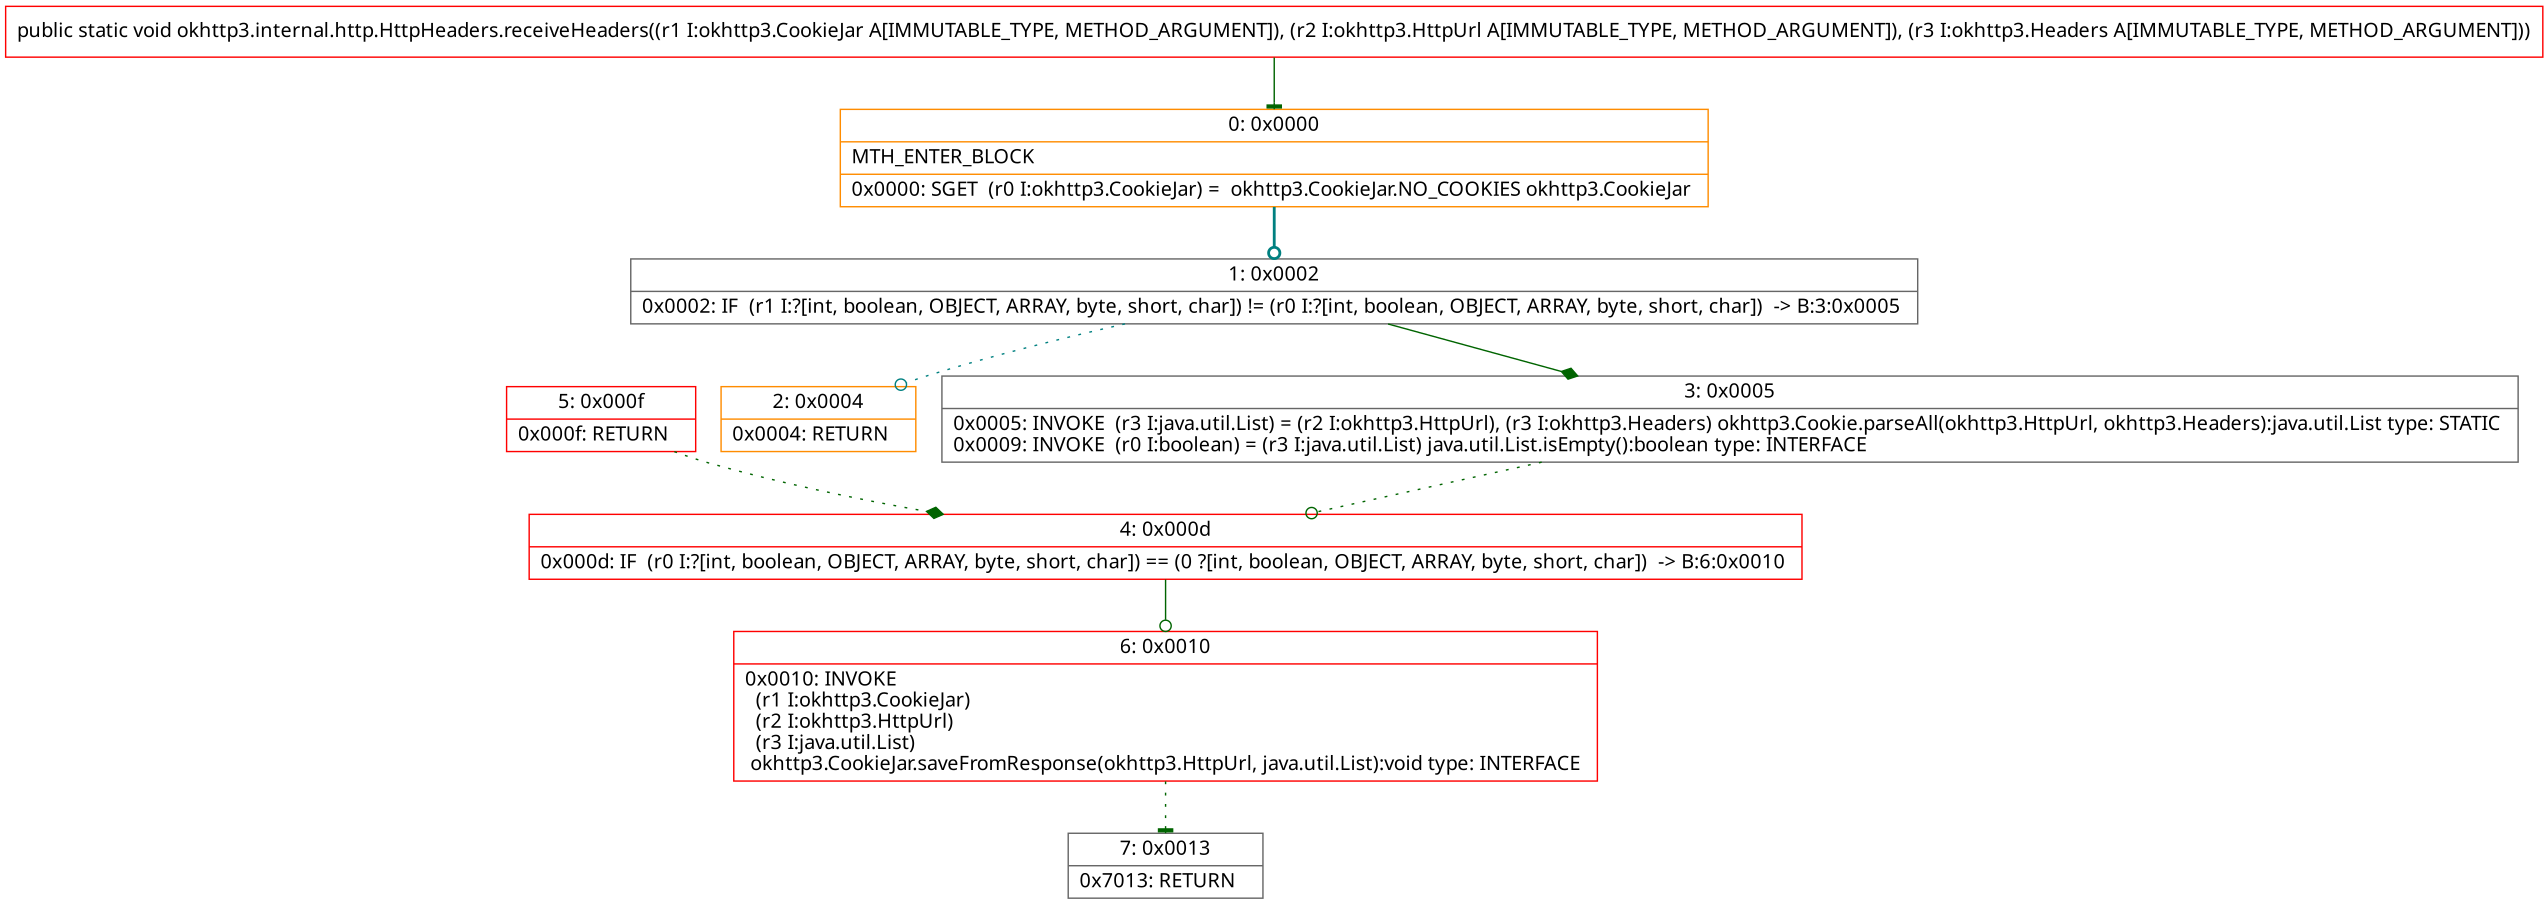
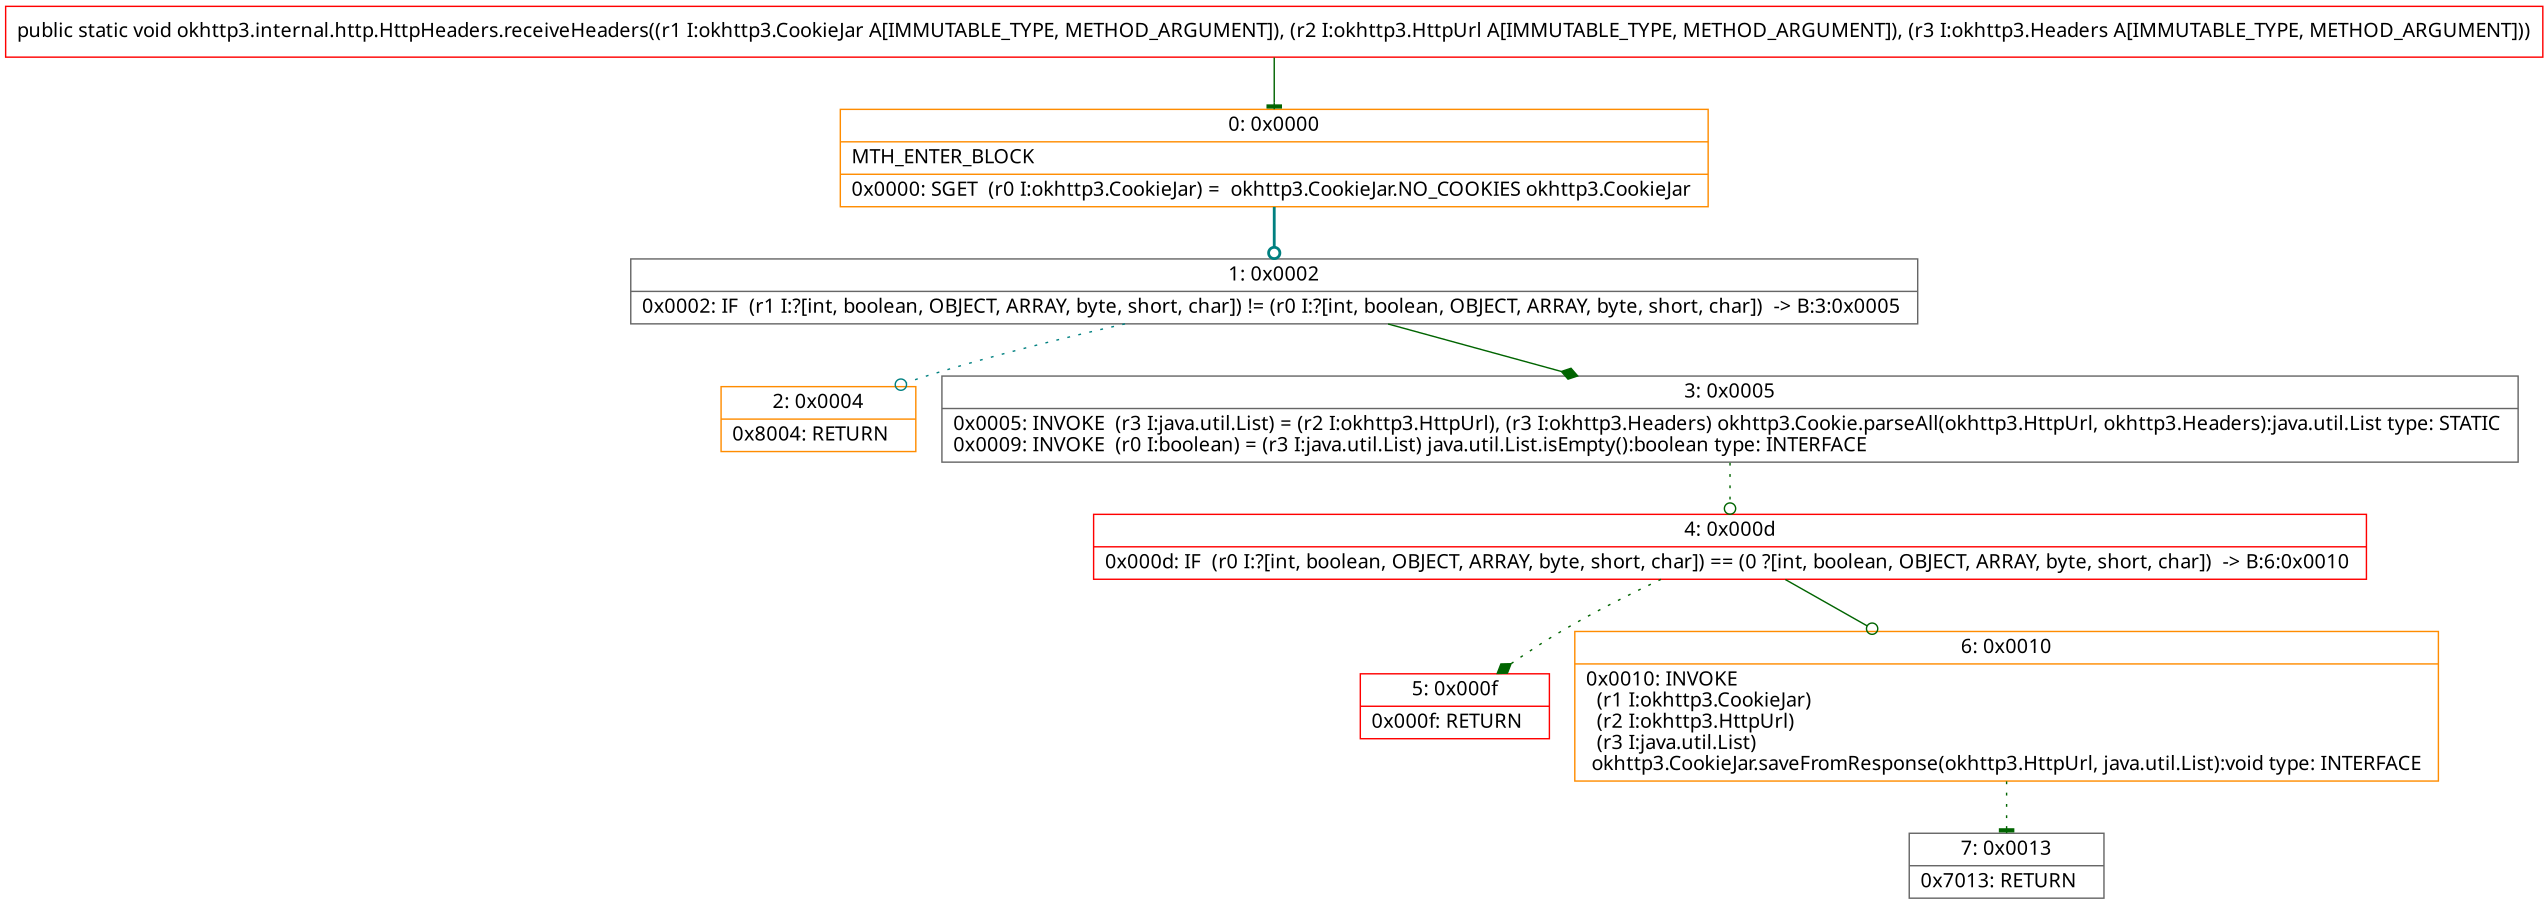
node "2: 0x0004": text "0x0004: RETURN" -> "0x8004: RETURN"
edge "5: 0x000f" -> "4: 0x000d": reversed
node "6: 0x0010": color red -> darkorange
